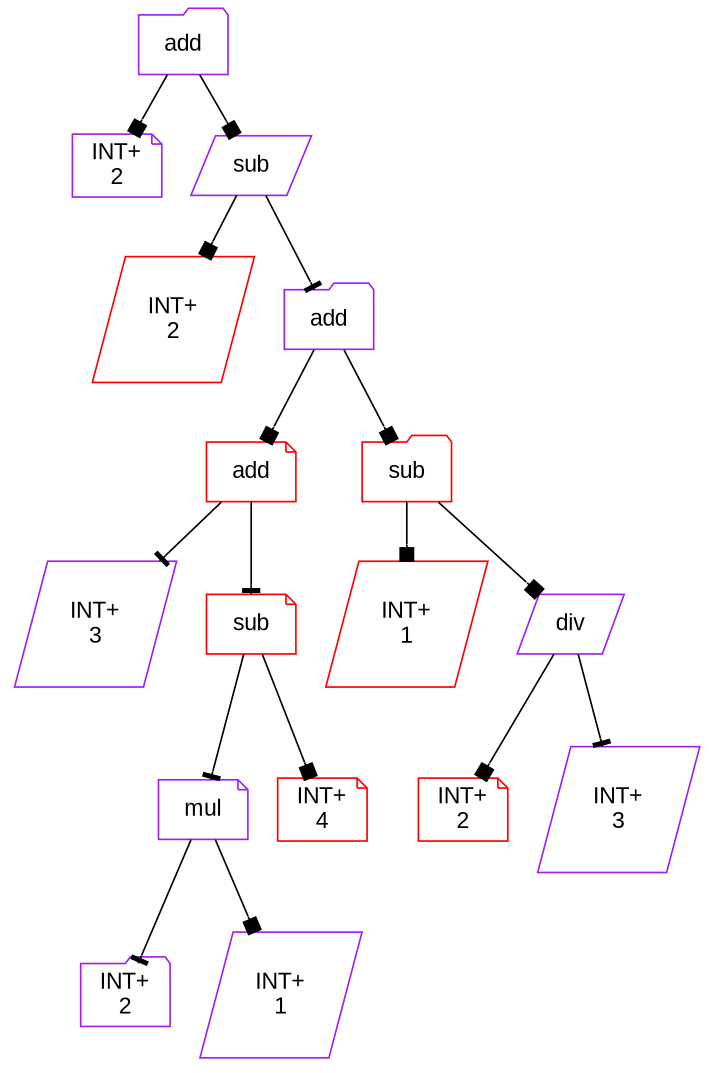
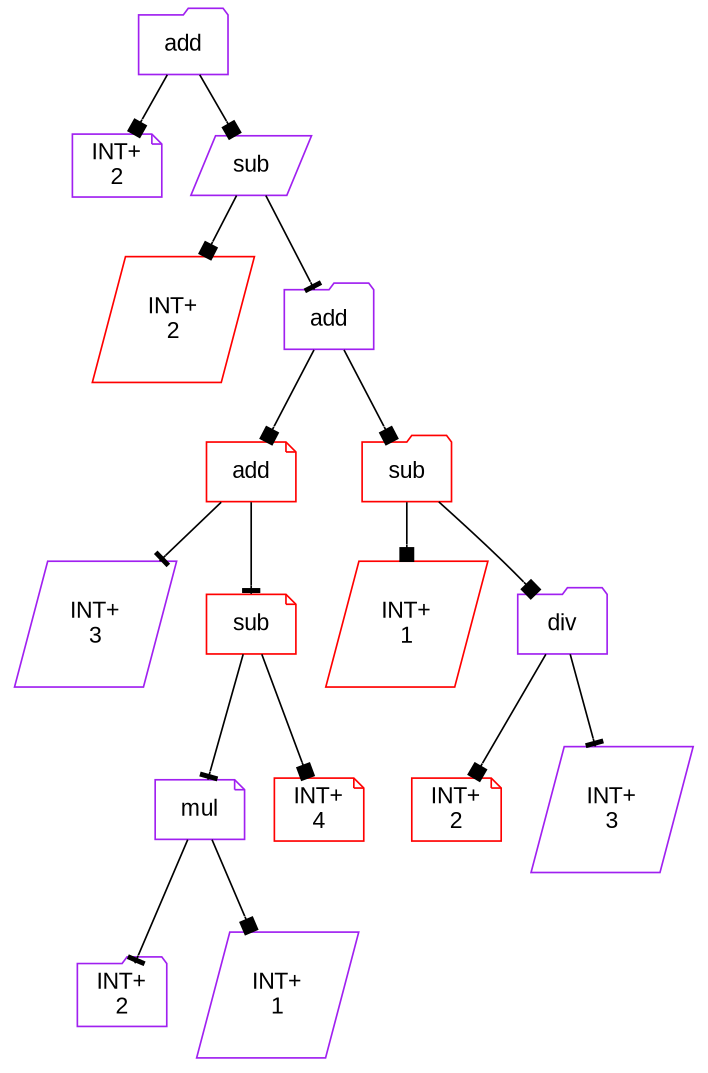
node "div": shape parallelogram -> folder
